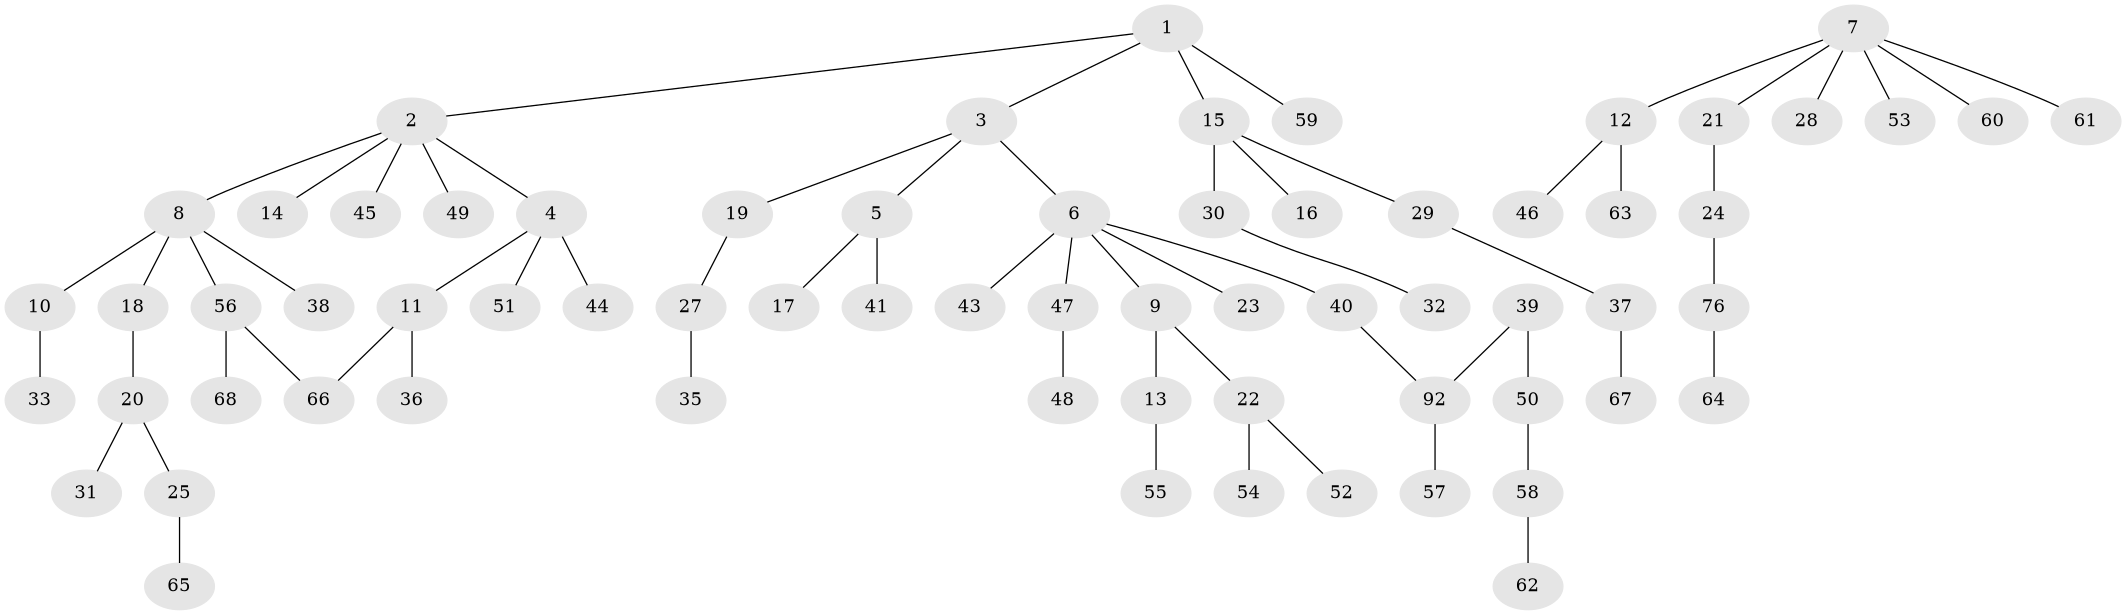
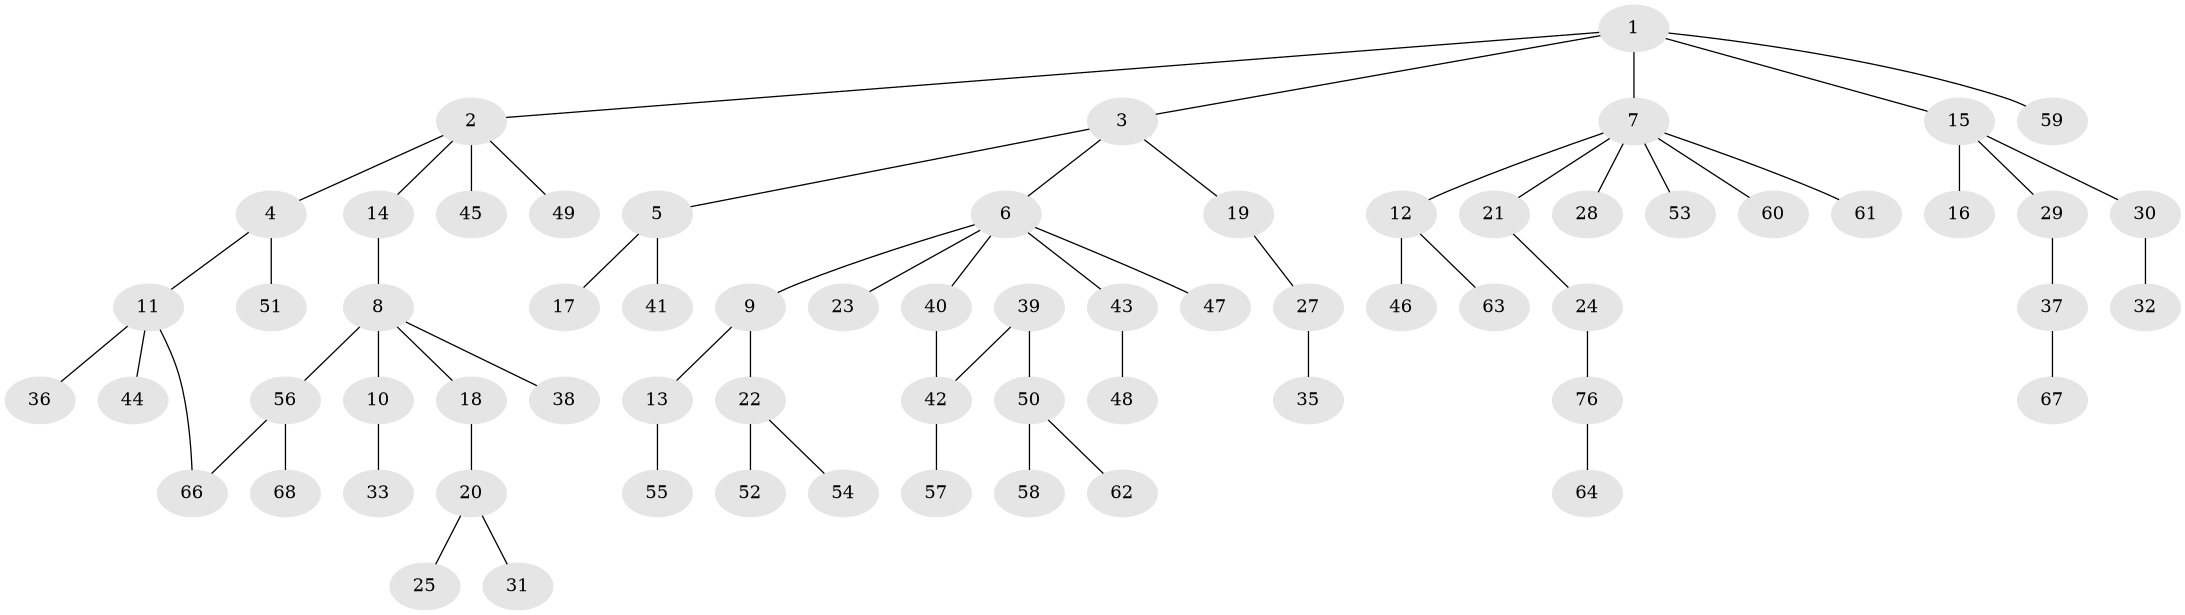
edge "1" -- "7": added
edge "2" -- "8": now "14" -- "8"
edge "4" -- "44": now "11" -- "44"
edge "47" -- "48": now "43" -- "48"
node "92": label "92" -> "42"
edge "58" -- "62": now "50" -- "62"
node "65": removed
